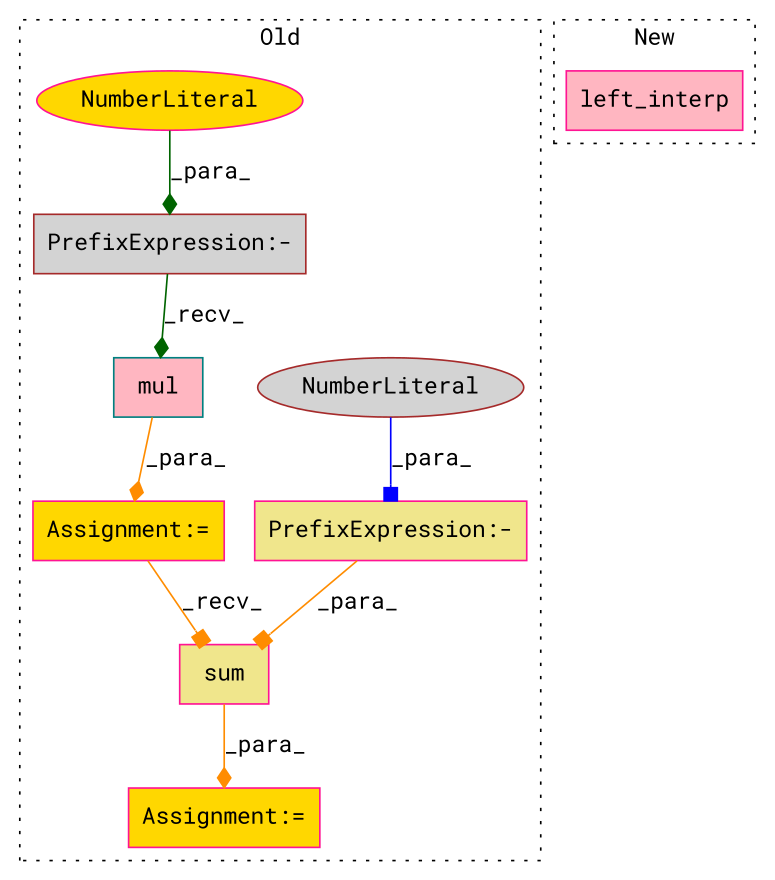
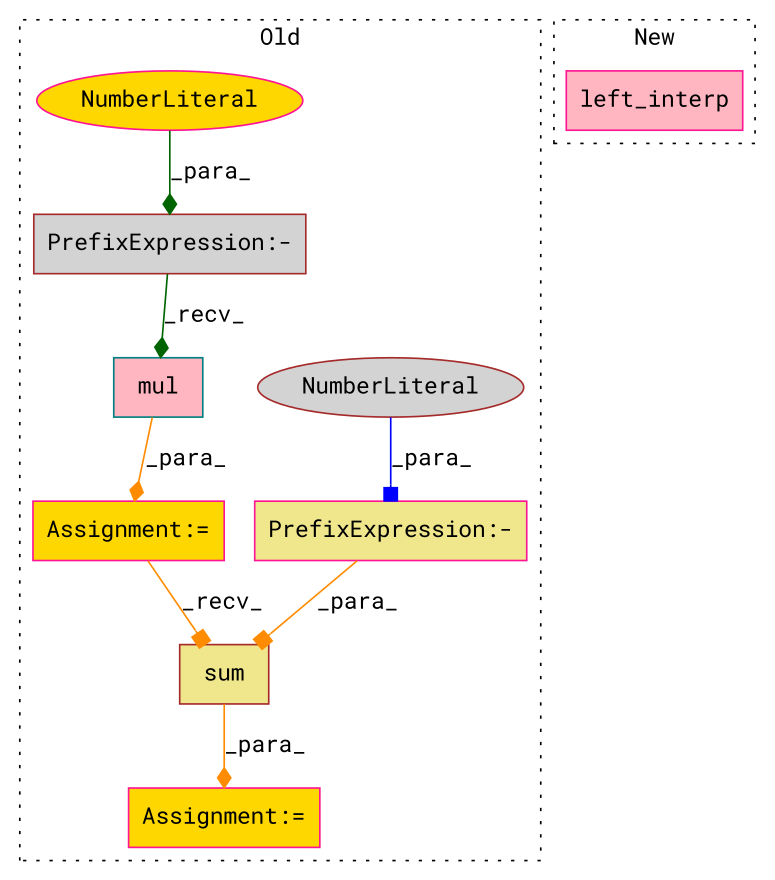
node "sum": color deeppink -> brown
